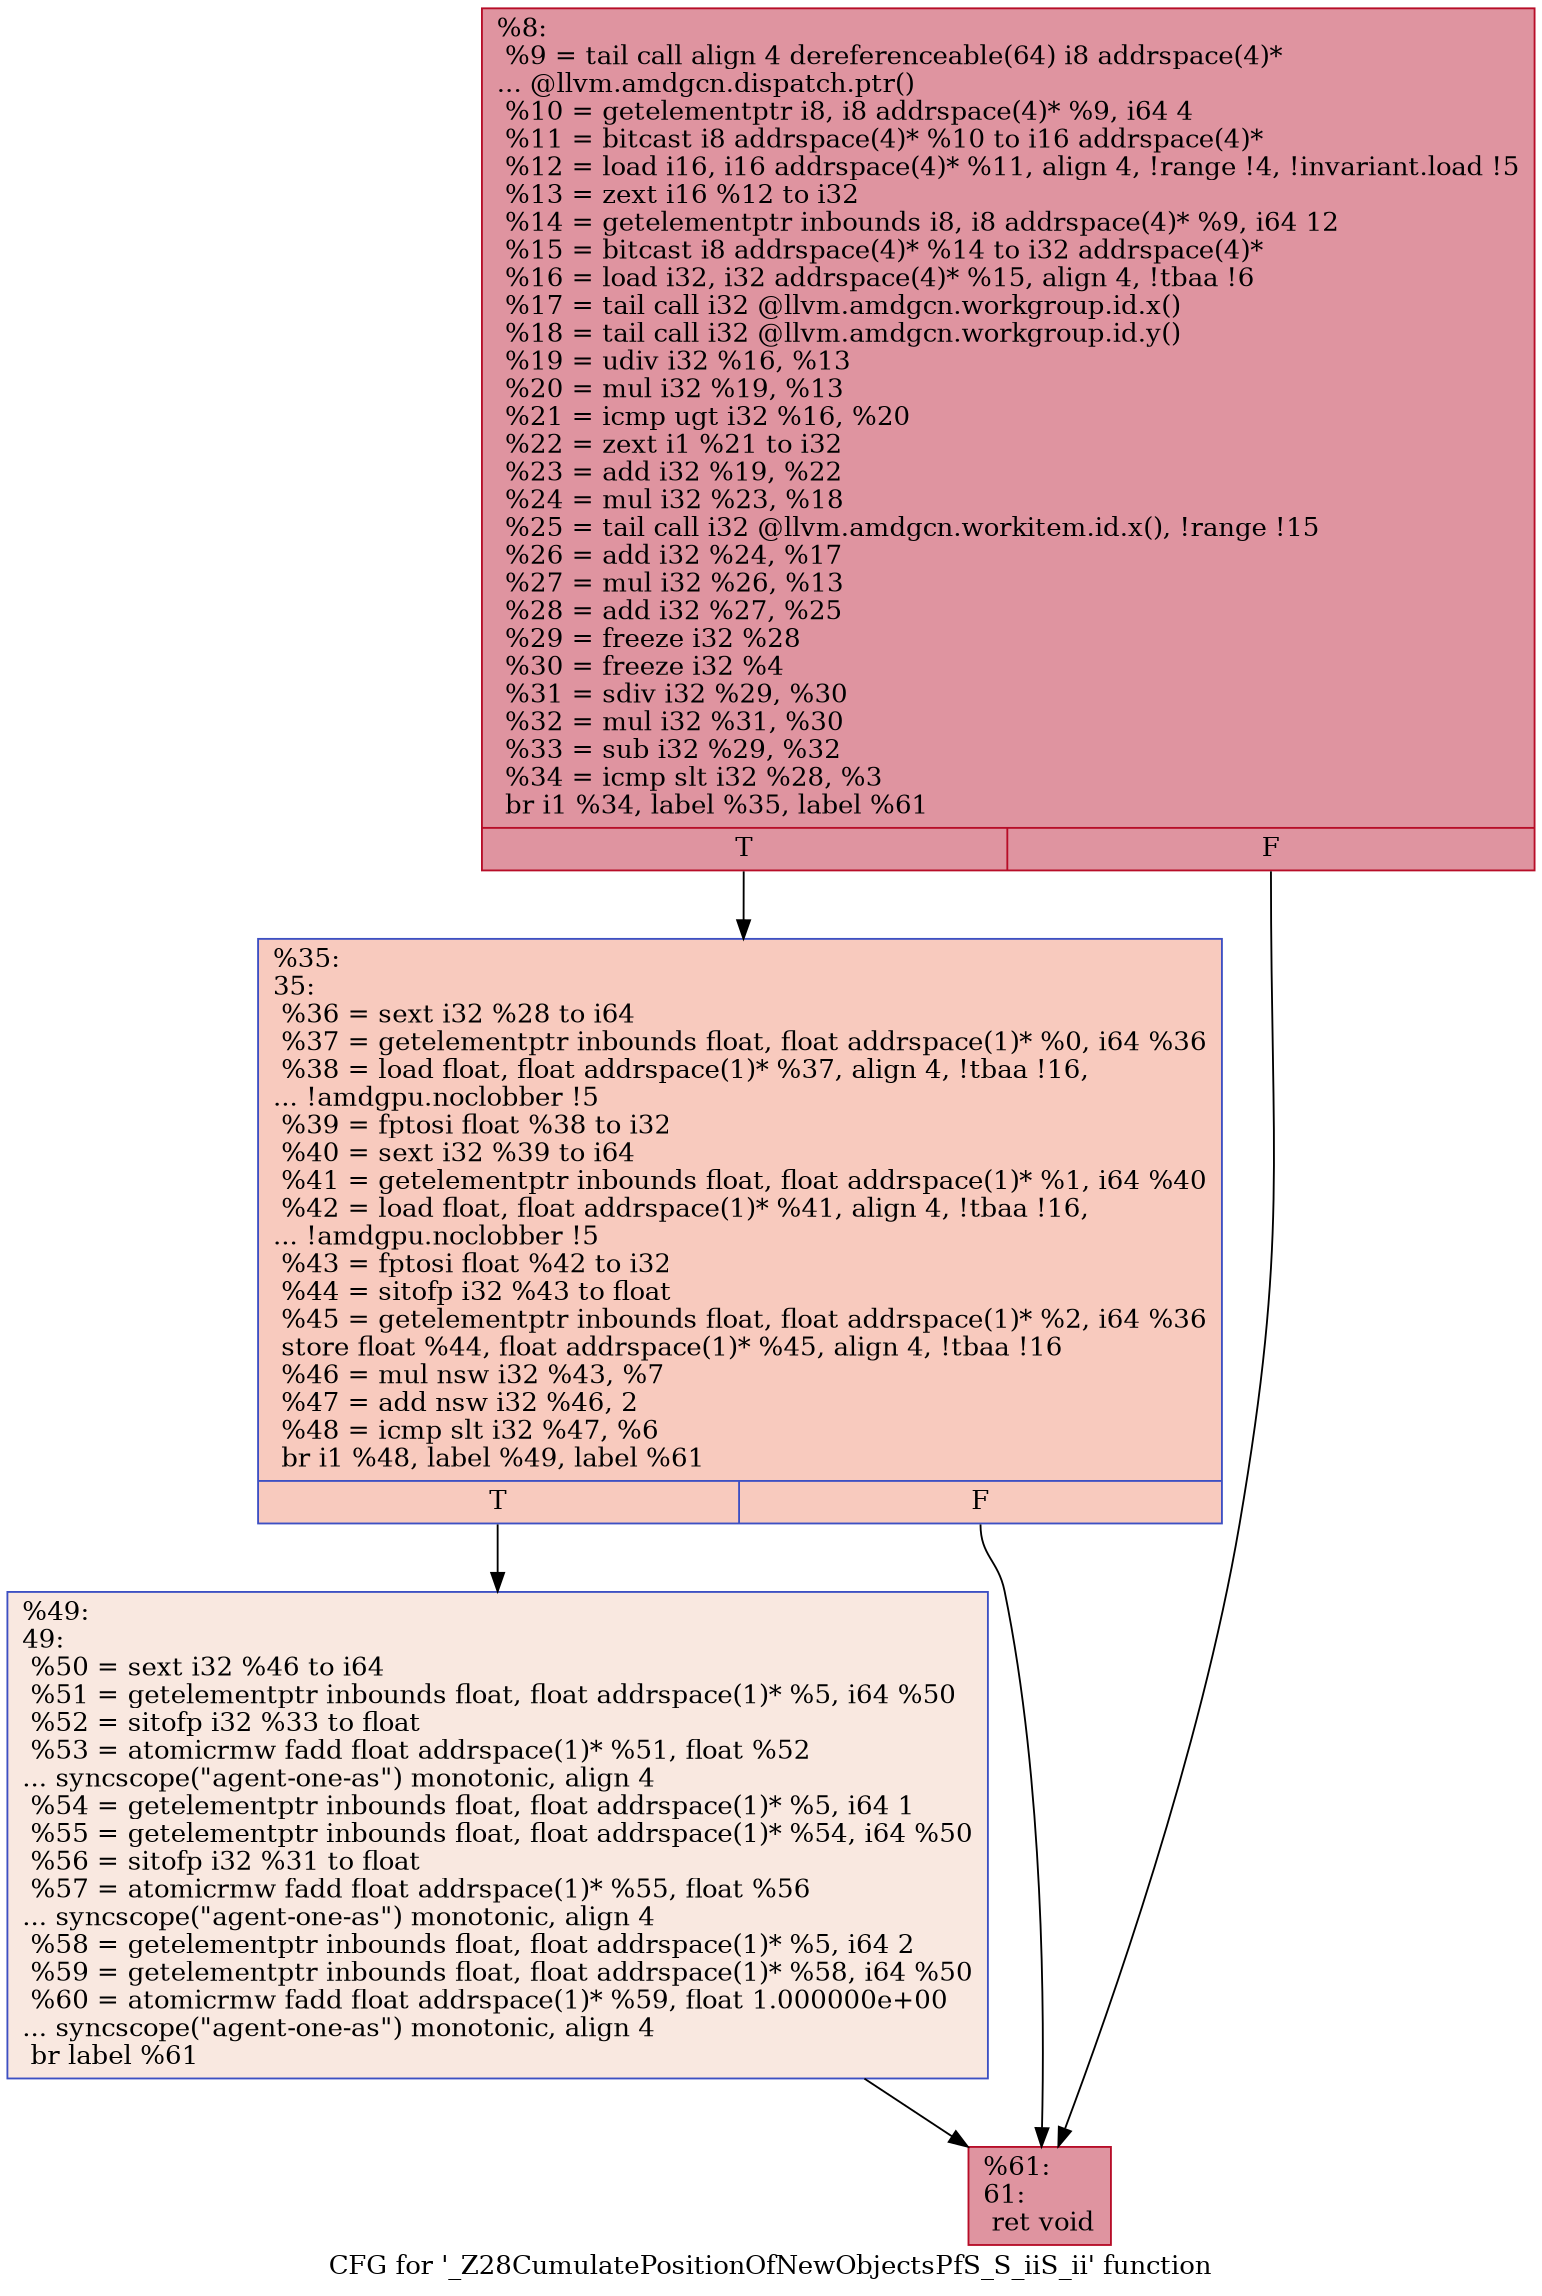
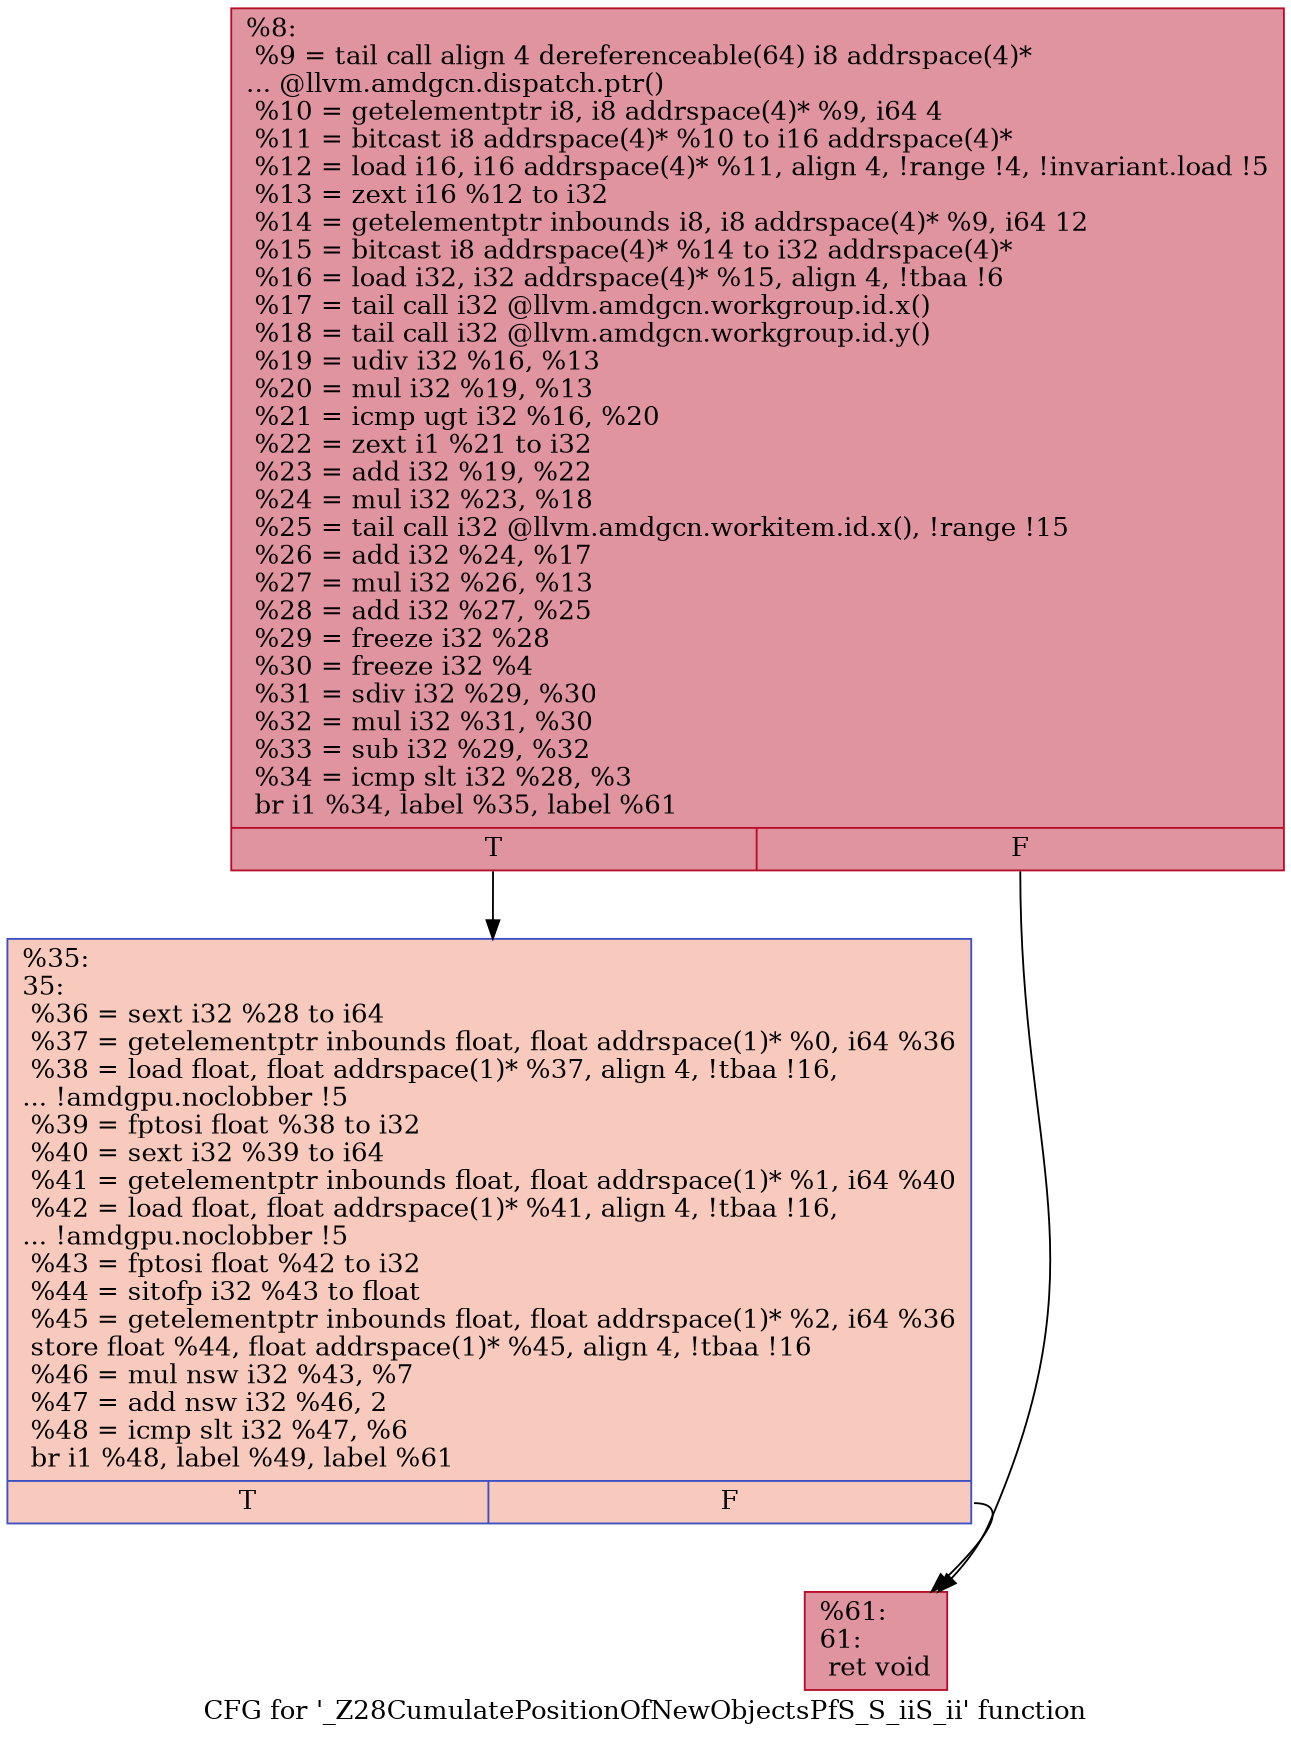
node "%49:": removed
